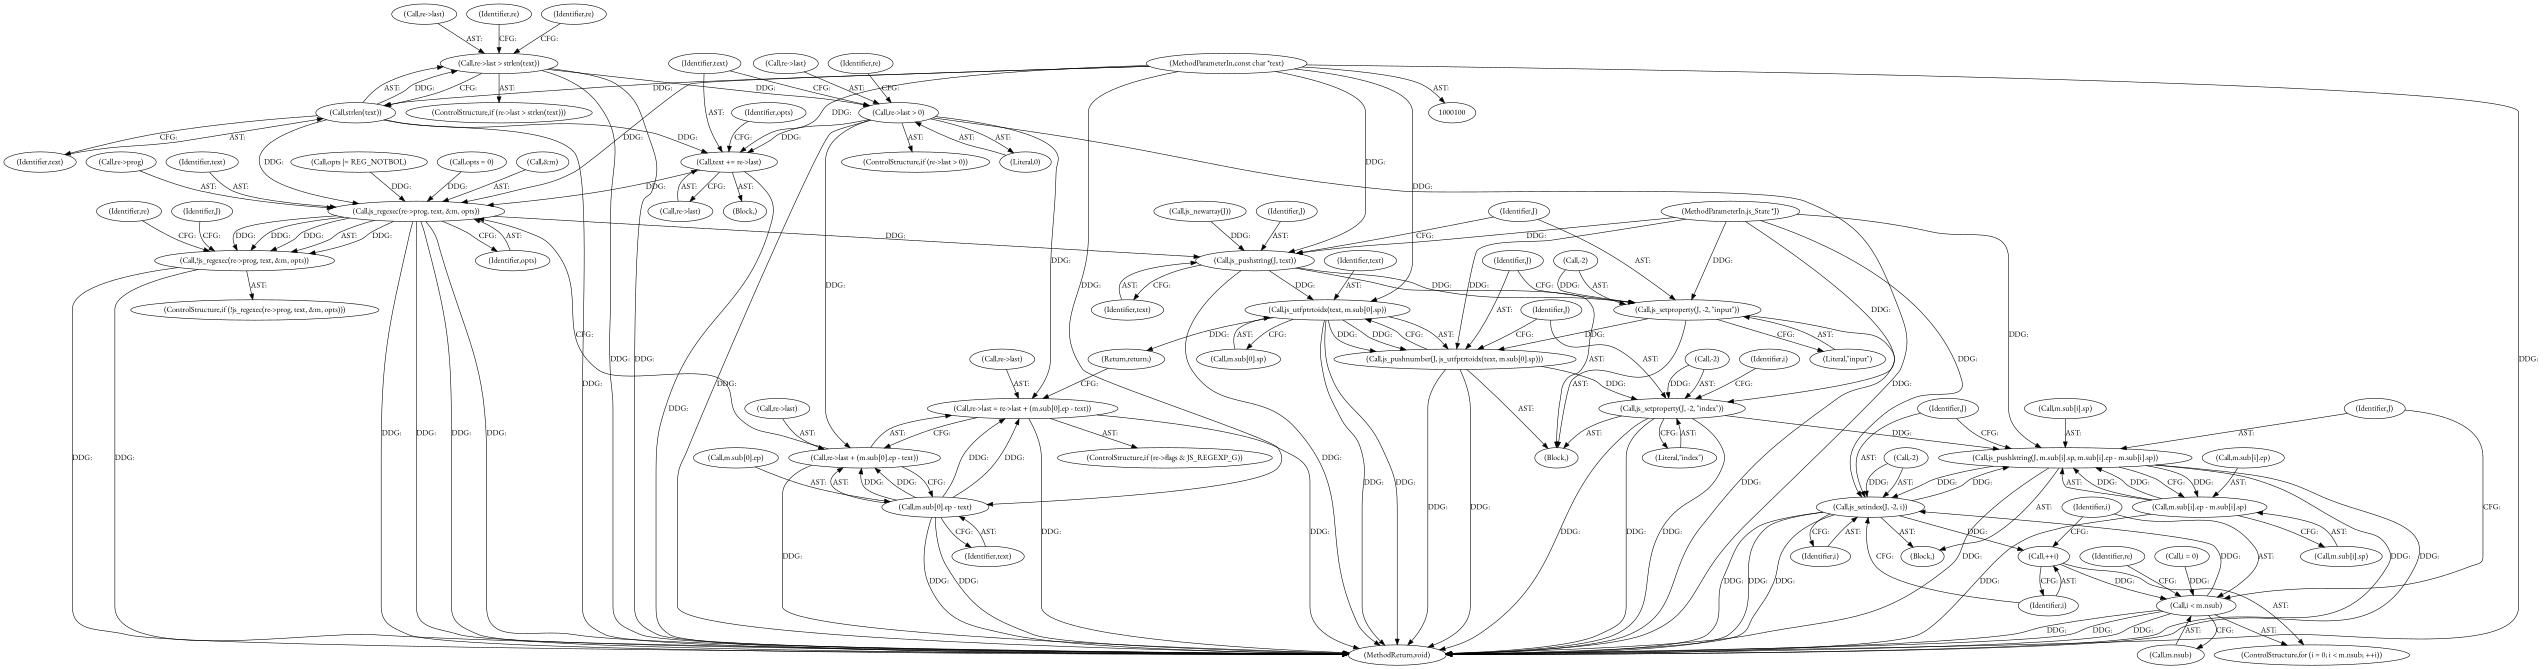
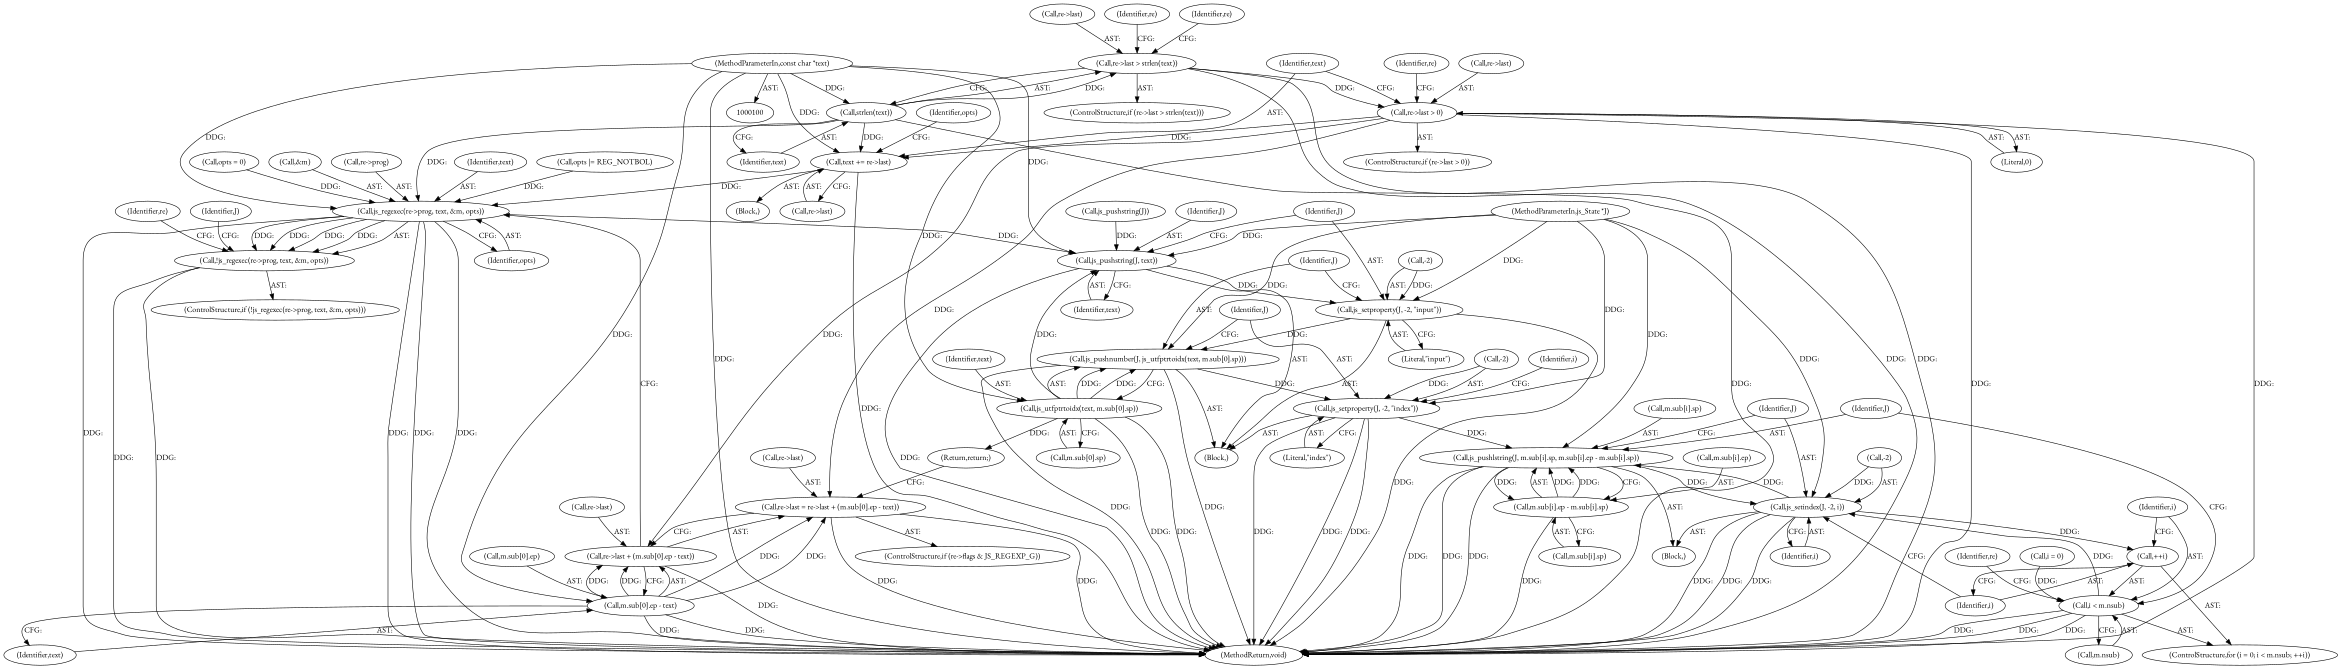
node "(Call,js_newarray(J))": label "(Call,js_newarray(J))" -> "(Call,js_pushstring(J))"
edge "(Call,js_pushstring(J, text))" -> "(Call,js_utfptrtoidx(text, m.sub[0].sp))": reversed
edge "(Call,++i)" -> "(Call,i < m.nsub)": label "DDG: " -> "AST: "
